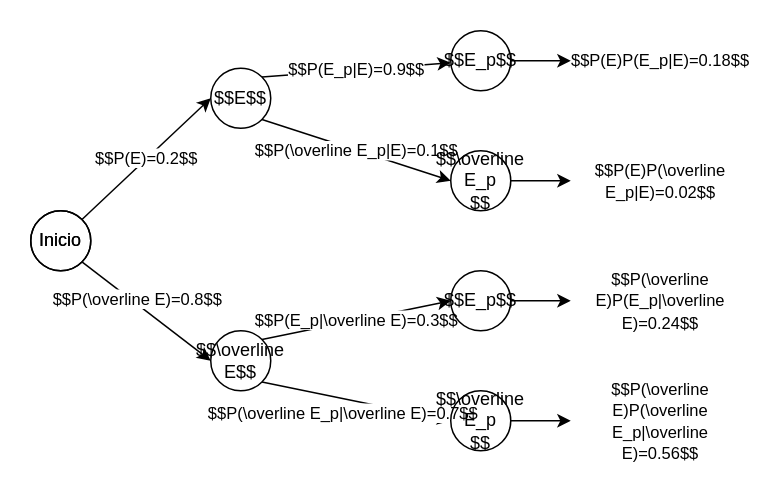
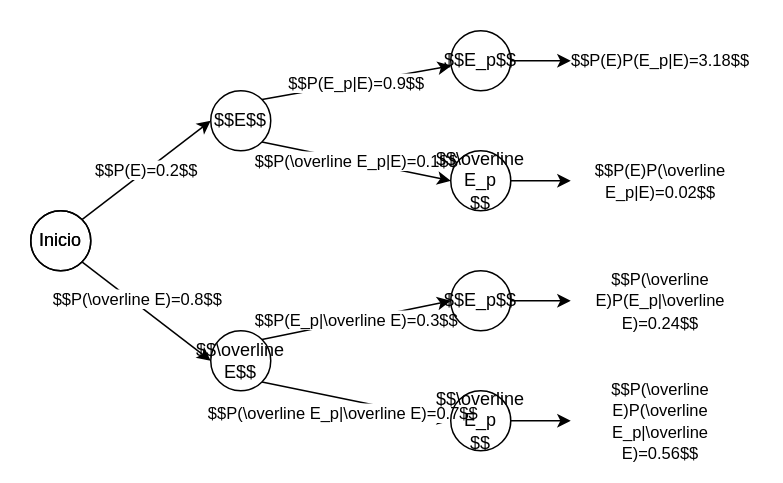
node "$$P(E)P(E_p|E)=0.18$$": label "$$P(E)P(E_p|E)=0.18$$" -> "$$P(E)P(E_p|E)=3.18$$"
node "$$E$$": moved (241, 98) -> (241, 121)
